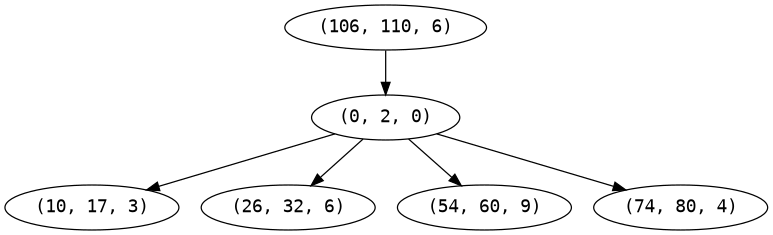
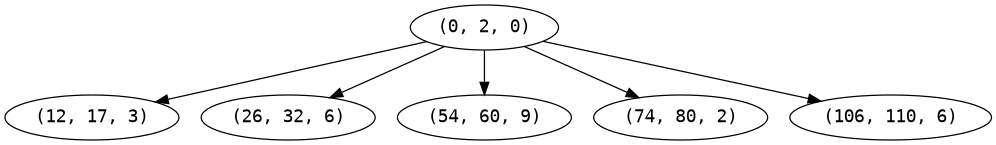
edge "(106, 110, 6)" -> "(0, 2, 0)": reversed
node "(10, 17, 3)": label "(10, 17, 3)" -> "(12, 17, 3)"
node "(74, 80, 4)": label "(74, 80, 4)" -> "(74, 80, 2)"
